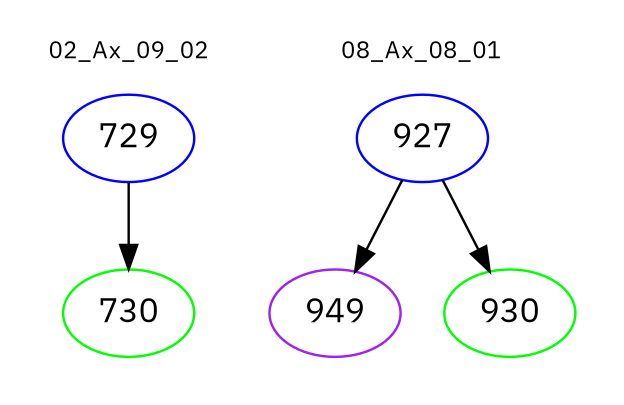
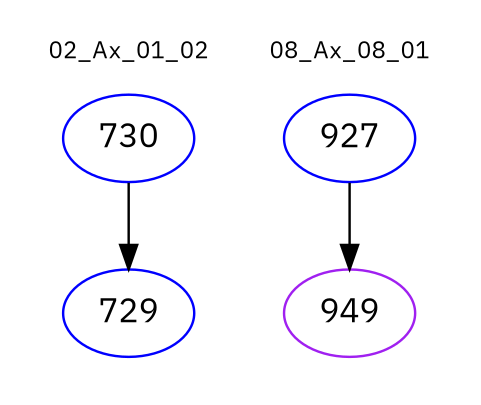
cluster "02_Ax_09_02": label "02_Ax_09_02" -> "02_Ax_01_02"
edge "729" -> "730": reversed
node "730": color green -> blue
node "930": removed
